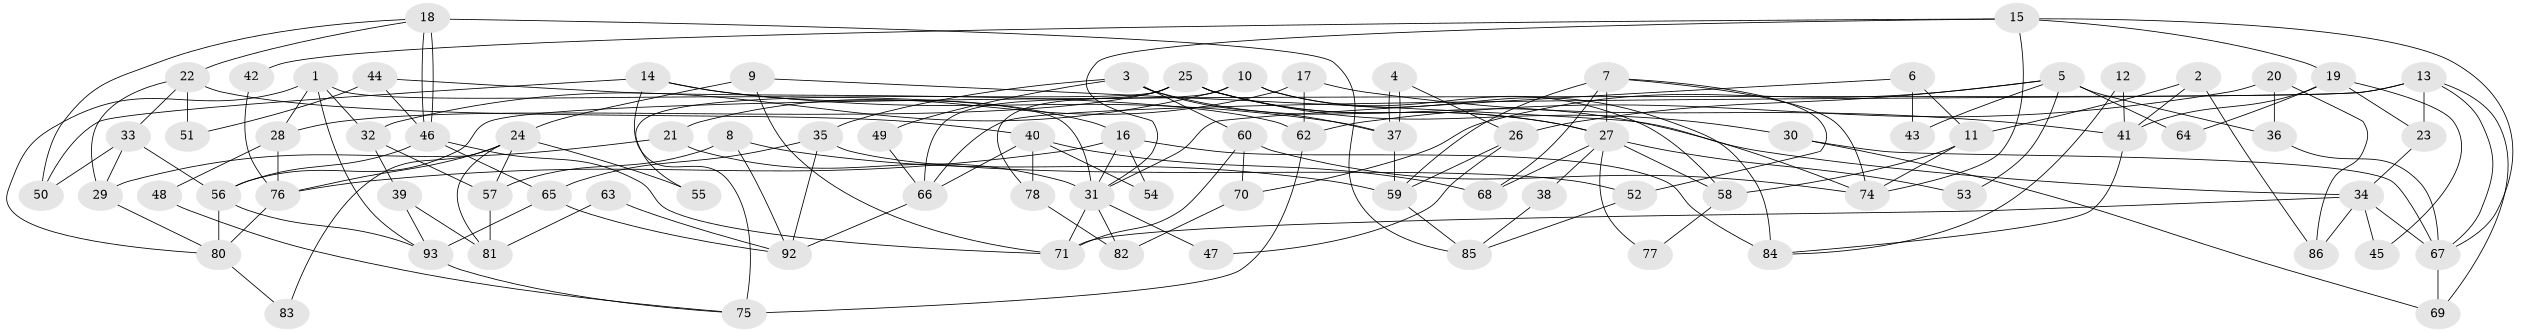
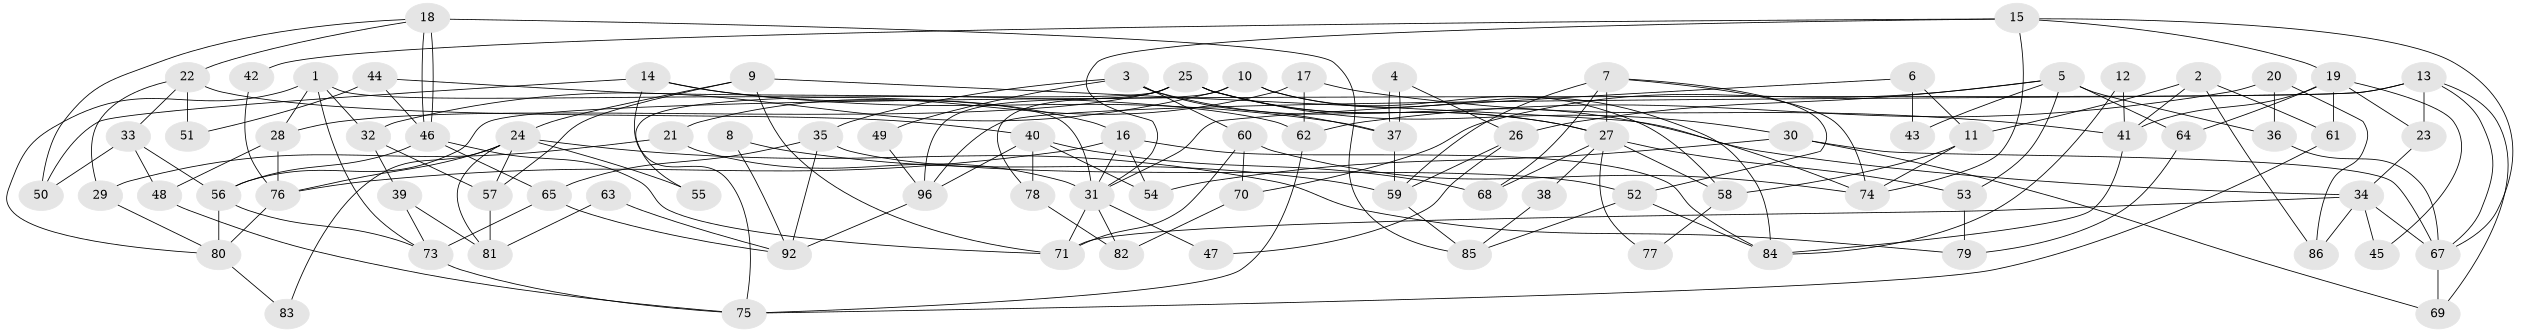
node "61": added
edge "30" -- "54": added
edge "33" -- "29": now "33" -- "48"
edge "8" -- "57": now "9" -- "57"
node "66": label "66" -> "96"
edge "52" -- "84": added
node "93": label "93" -> "73"
node "79": added
